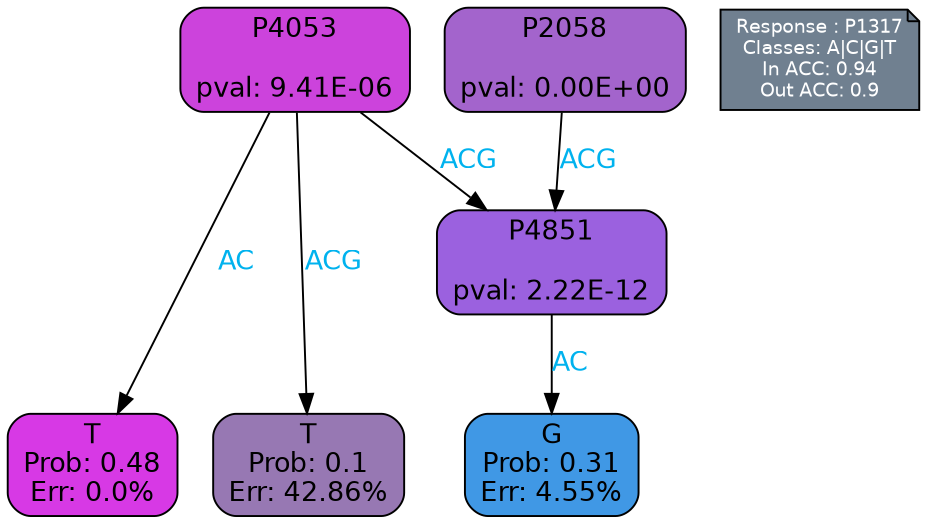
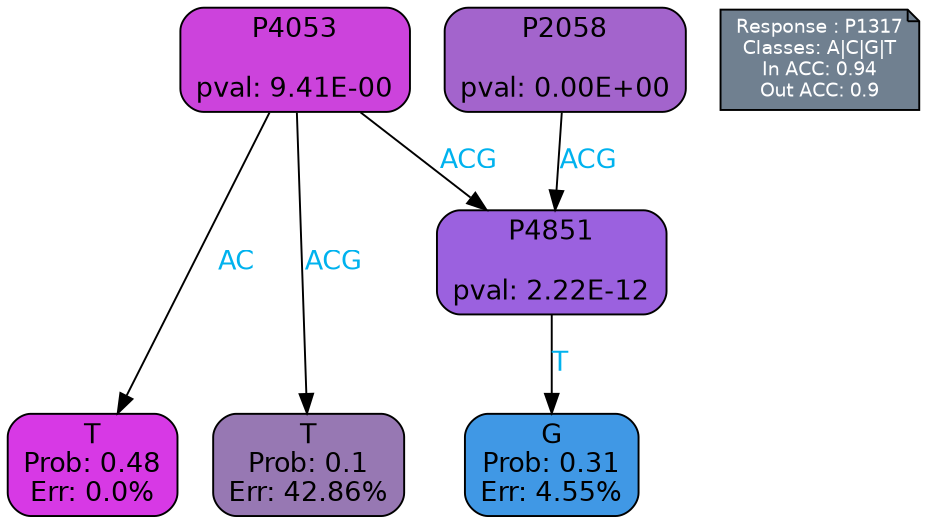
node "P4053 pval: 9.41E-06": label "P4053 pval: 9.41E-06" -> "P4053 pval: 9.41E-00"
edge "P4851 pval: 2.22E-12" -> "G Prob: 0.31 Err: 4.55%": label "AC" -> "T"
